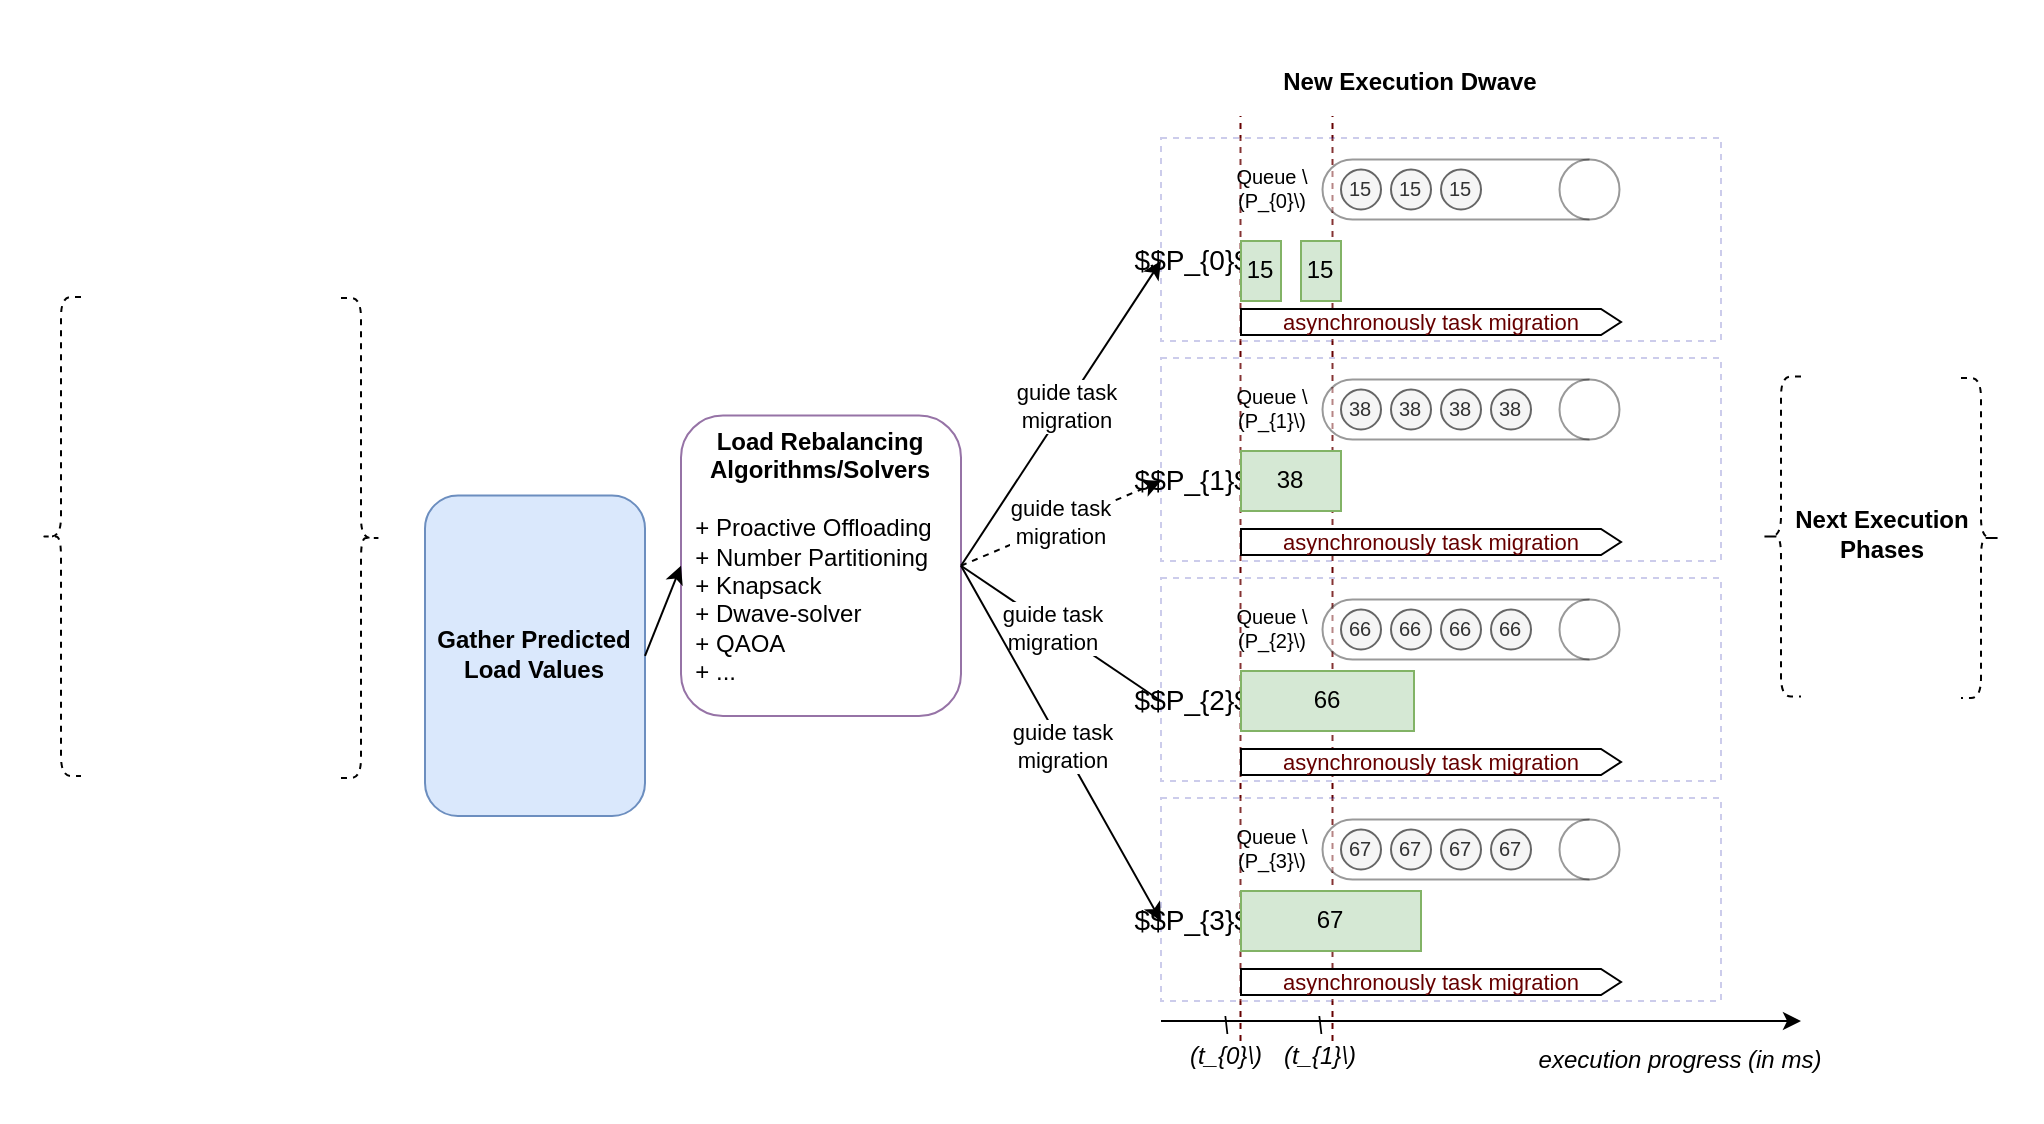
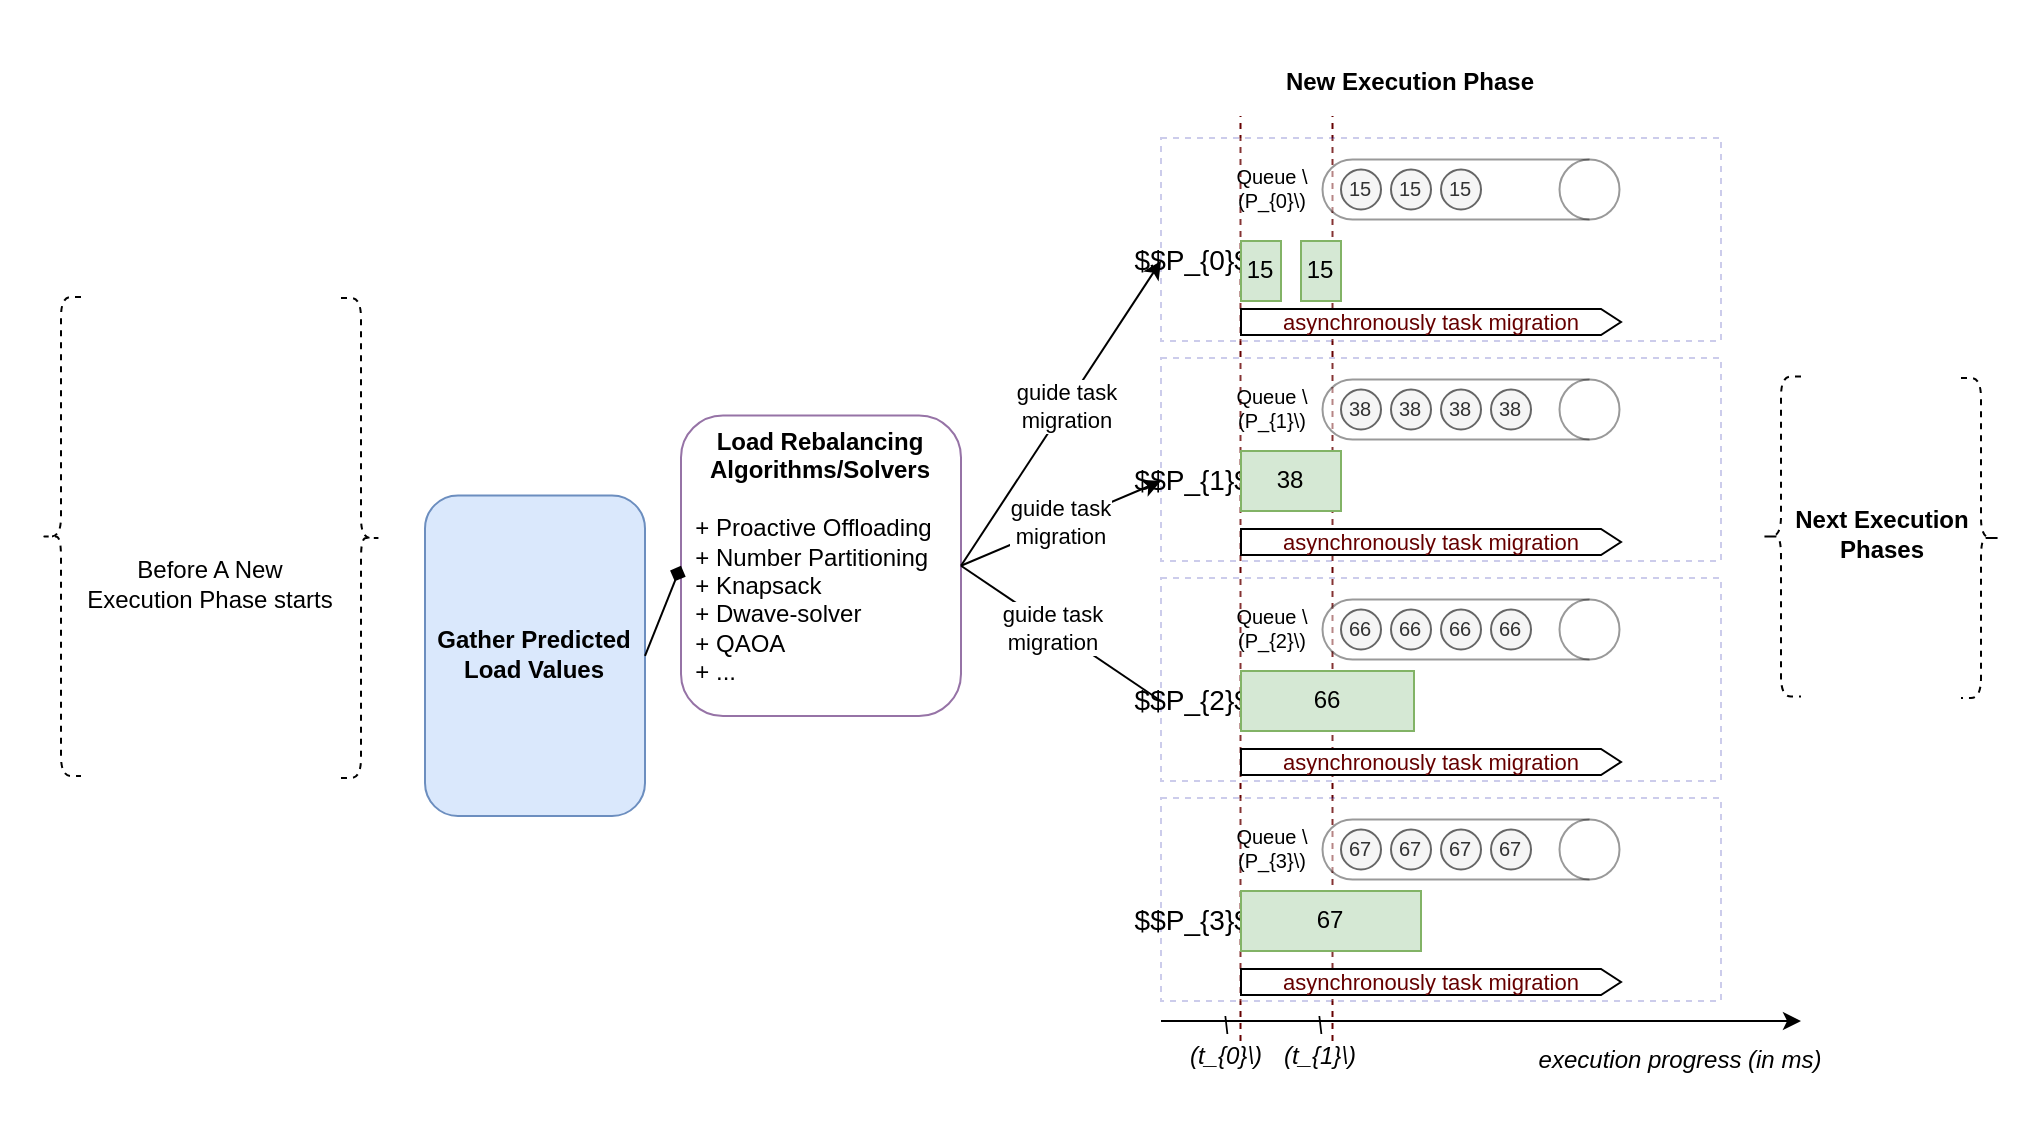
node "New Execution Dwave": label "New Execution Dwave" -> "New Execution Phase"
edge "Load Rebalancing Algorithms/Solvers + Proactive Offloading + Number Partitioning + Knapsack + Dwave-solver + QAOA + ..." -> "$$P_{1}$$": style dashed -> solid
edge "Gather Predicted Load Values" -> "Load Rebalancing Algorithms/Solvers + Proactive Offloading + Number Partitioning + Knapsack + Dwave-solver + QAOA + ...": arrowhead classic -> diamond
node "Before A New Execution Phase starts": added
edge "Load Rebalancing Algorithms/Solvers + Proactive Offloading + Number Partitioning + Knapsack + Dwave-solver + QAOA + ..." -> "$$P_{3}$$": removed, label "guide taskmigration"
